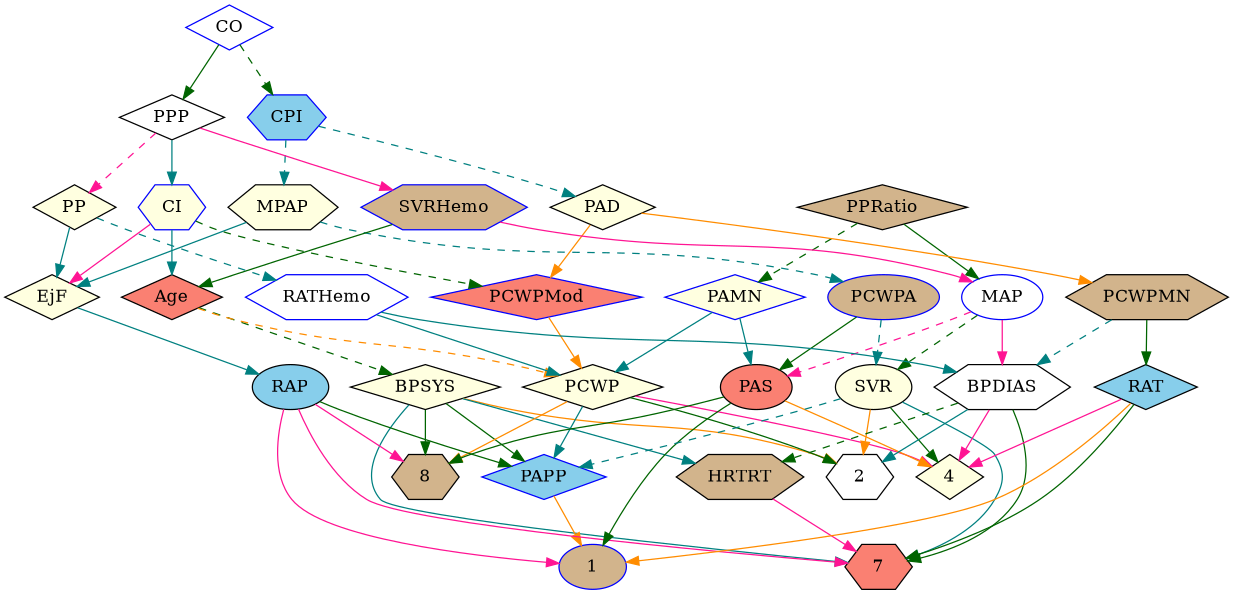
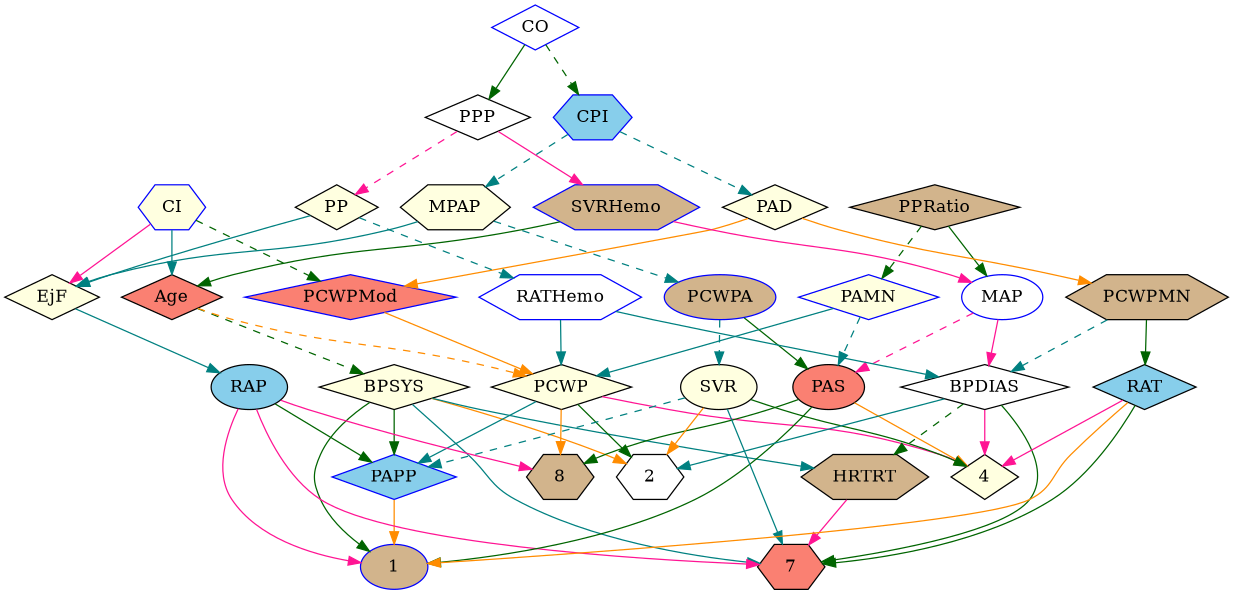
edge "PPP" -> "CI": removed
edge "PAMN" -> "PAS": style solid -> dashed
edge "MAP" -> "SVR": removed
node "BPDIAS": shape hexagon -> diamond
edge "BPSYS" -> "8": now "BPSYS" -> "1"
